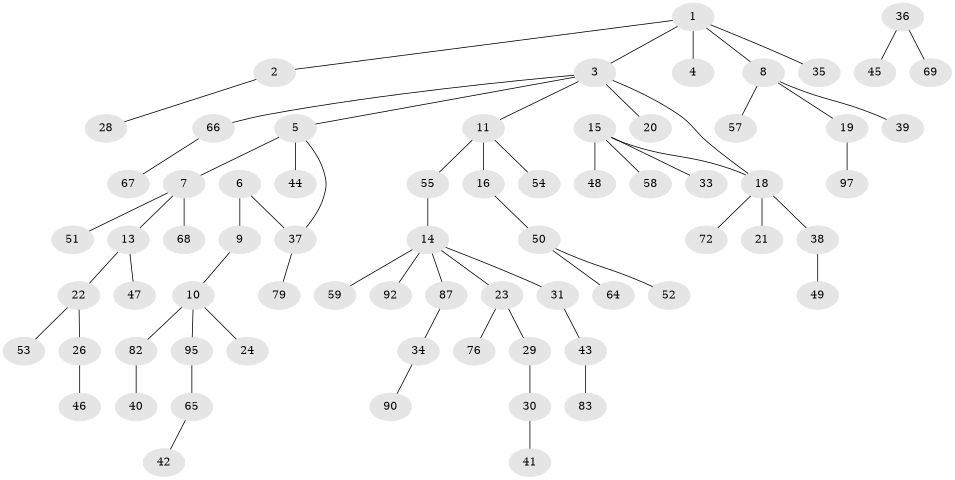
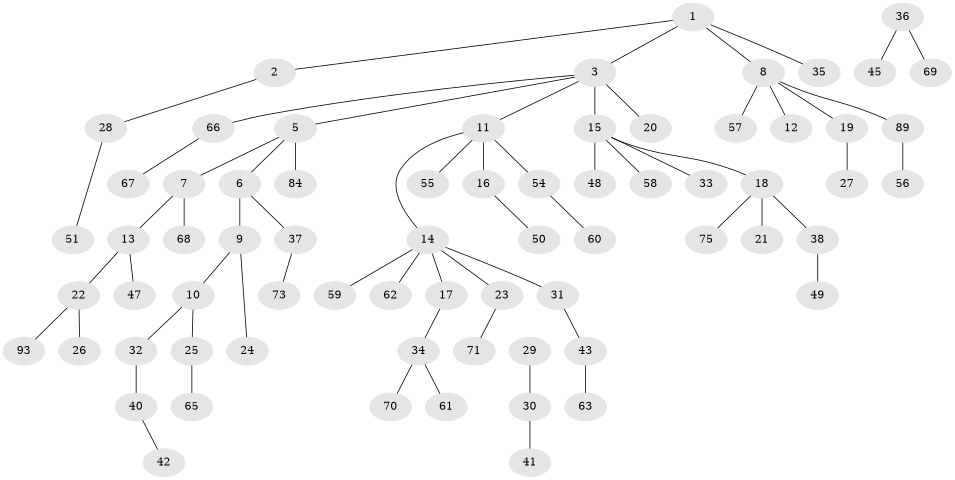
node "4": removed
edge "3" -- "18": now "3" -- "15"
node "12": added
node "39": label "39" -> "89"
node "44": label "44" -> "84"
edge "5" -- "37": now "5" -- "6"
node "97": label "97" -> "27"
node "56": added
edge "7" -- "51": now "28" -- "51"
edge "55" -- "14": now "11" -- "14"
node "60": added
node "72": label "72" -> "75"
node "79": label "79" -> "73"
node "92": label "92" -> "62"
node "87": label "87" -> "17"
node "64": removed
node "52": removed
edge "10" -- "24": now "9" -- "24"
edge "23" -- "29": removed
node "53": label "53" -> "93"
node "82": label "82" -> "32"
node "95": label "95" -> "25"
node "76": label "76" -> "71"
node "46": removed
node "90": label "90" -> "70"
node "61": added
node "83": label "83" -> "63"
edge "65" -- "42": now "40" -- "42"
